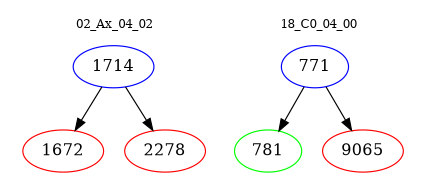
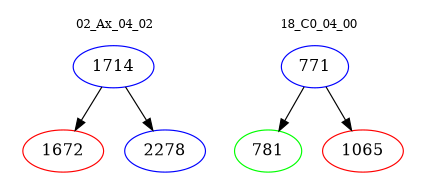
node "2278": color red -> blue
node "9065": label "9065" -> "1065"
